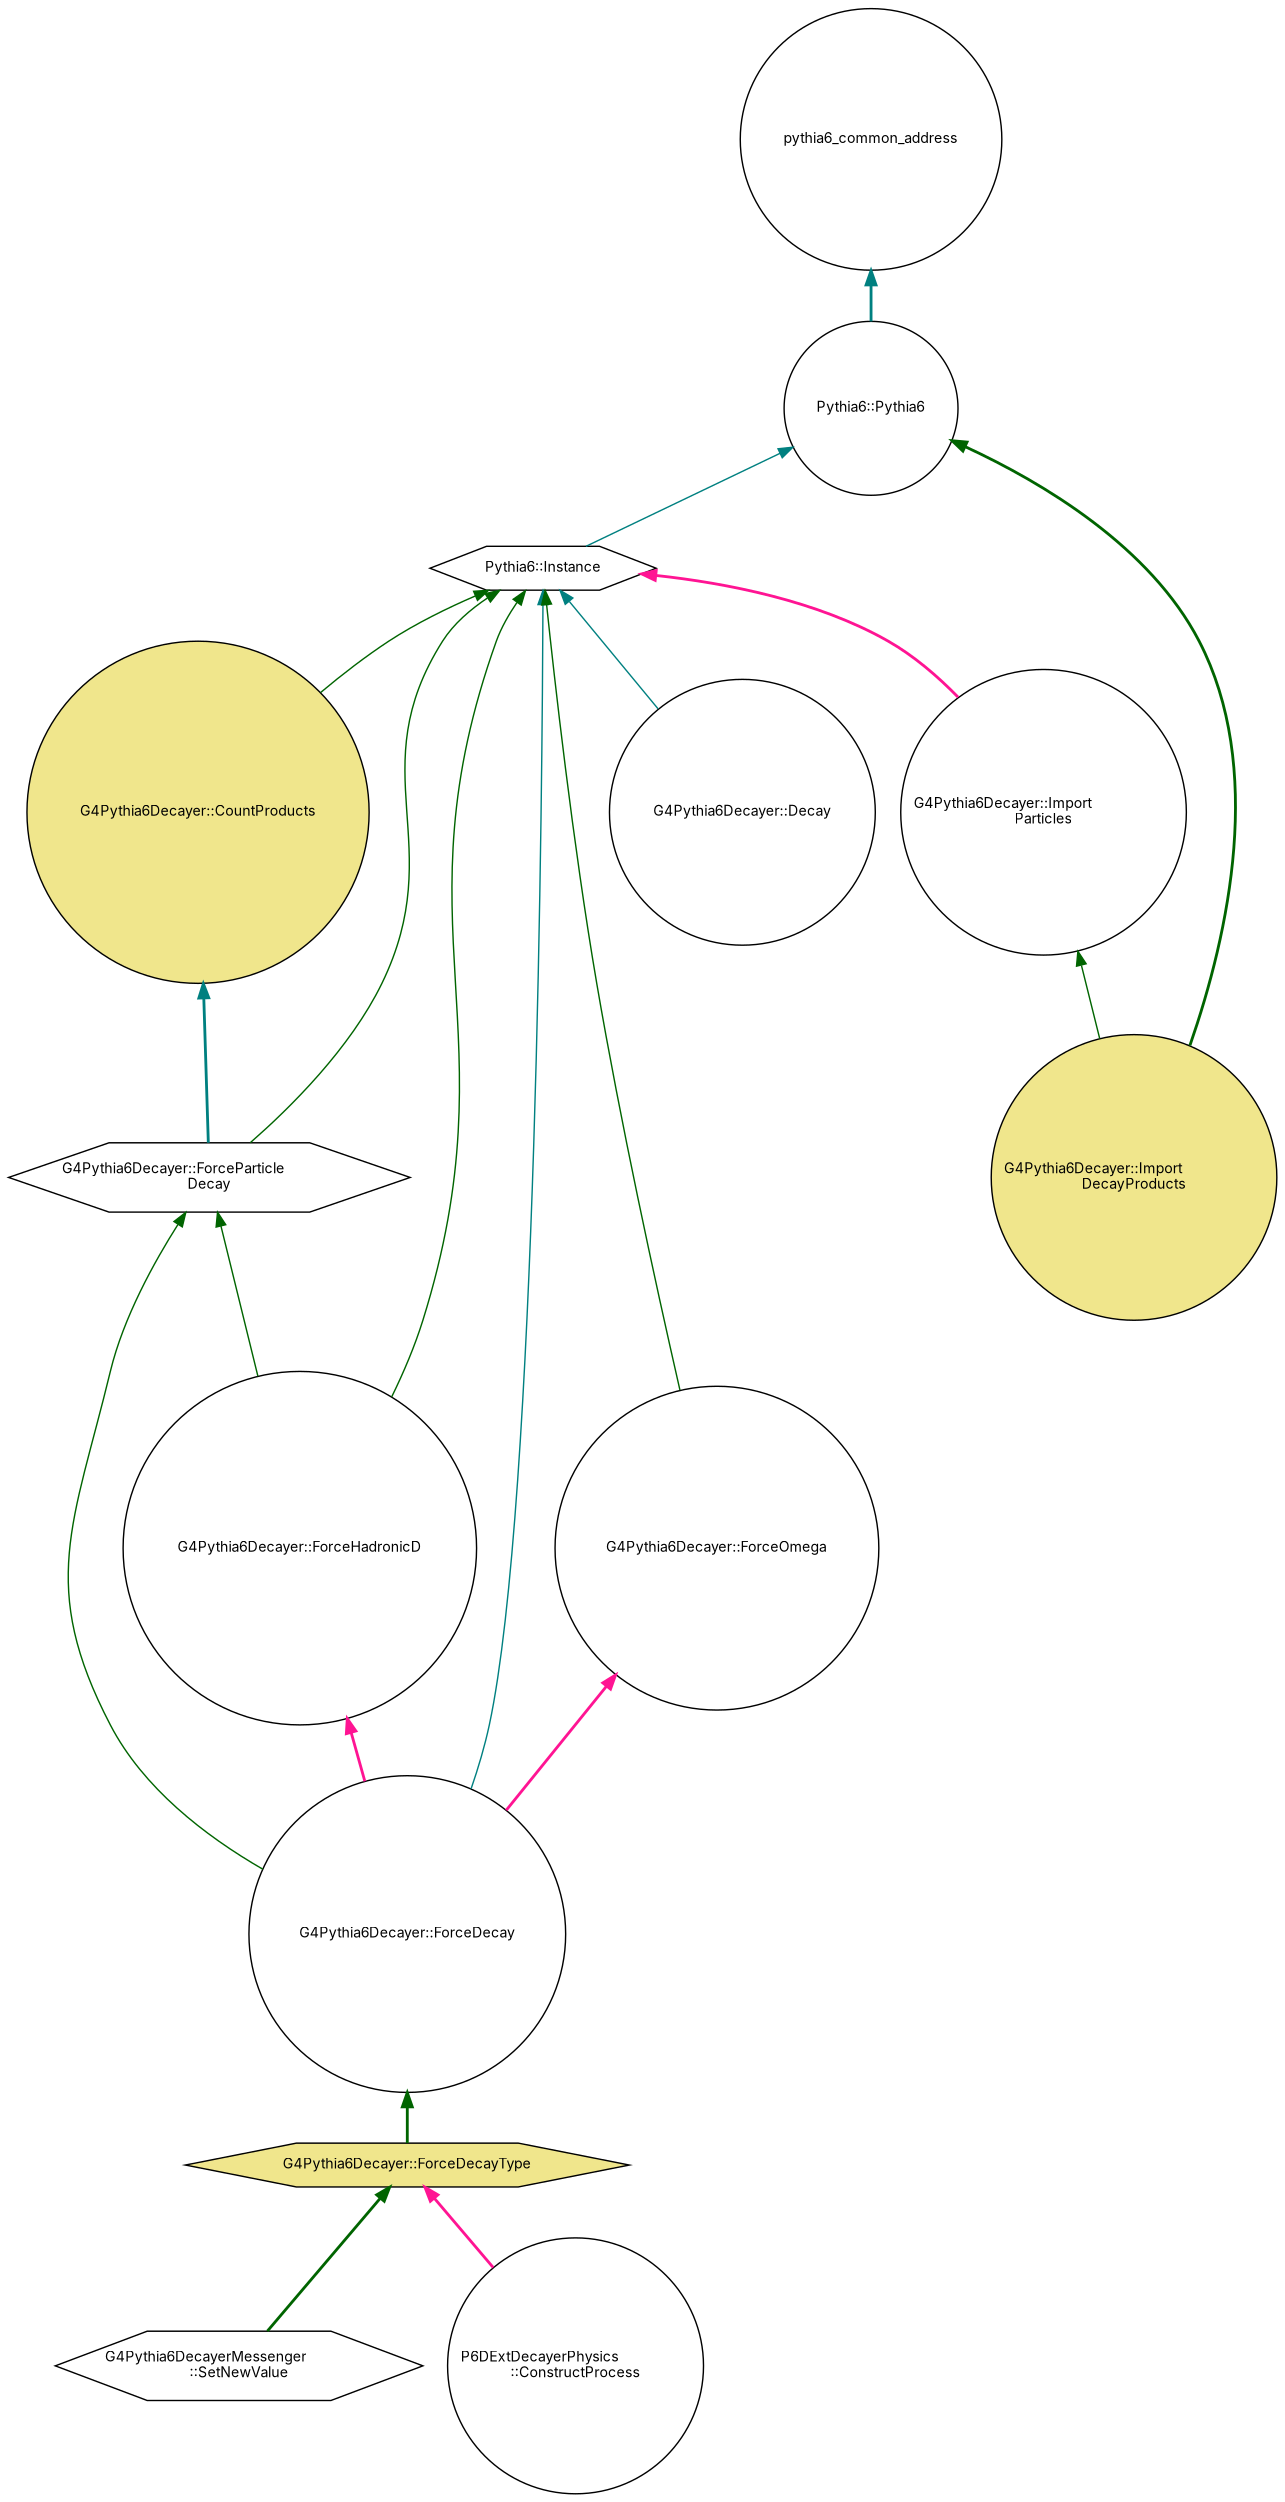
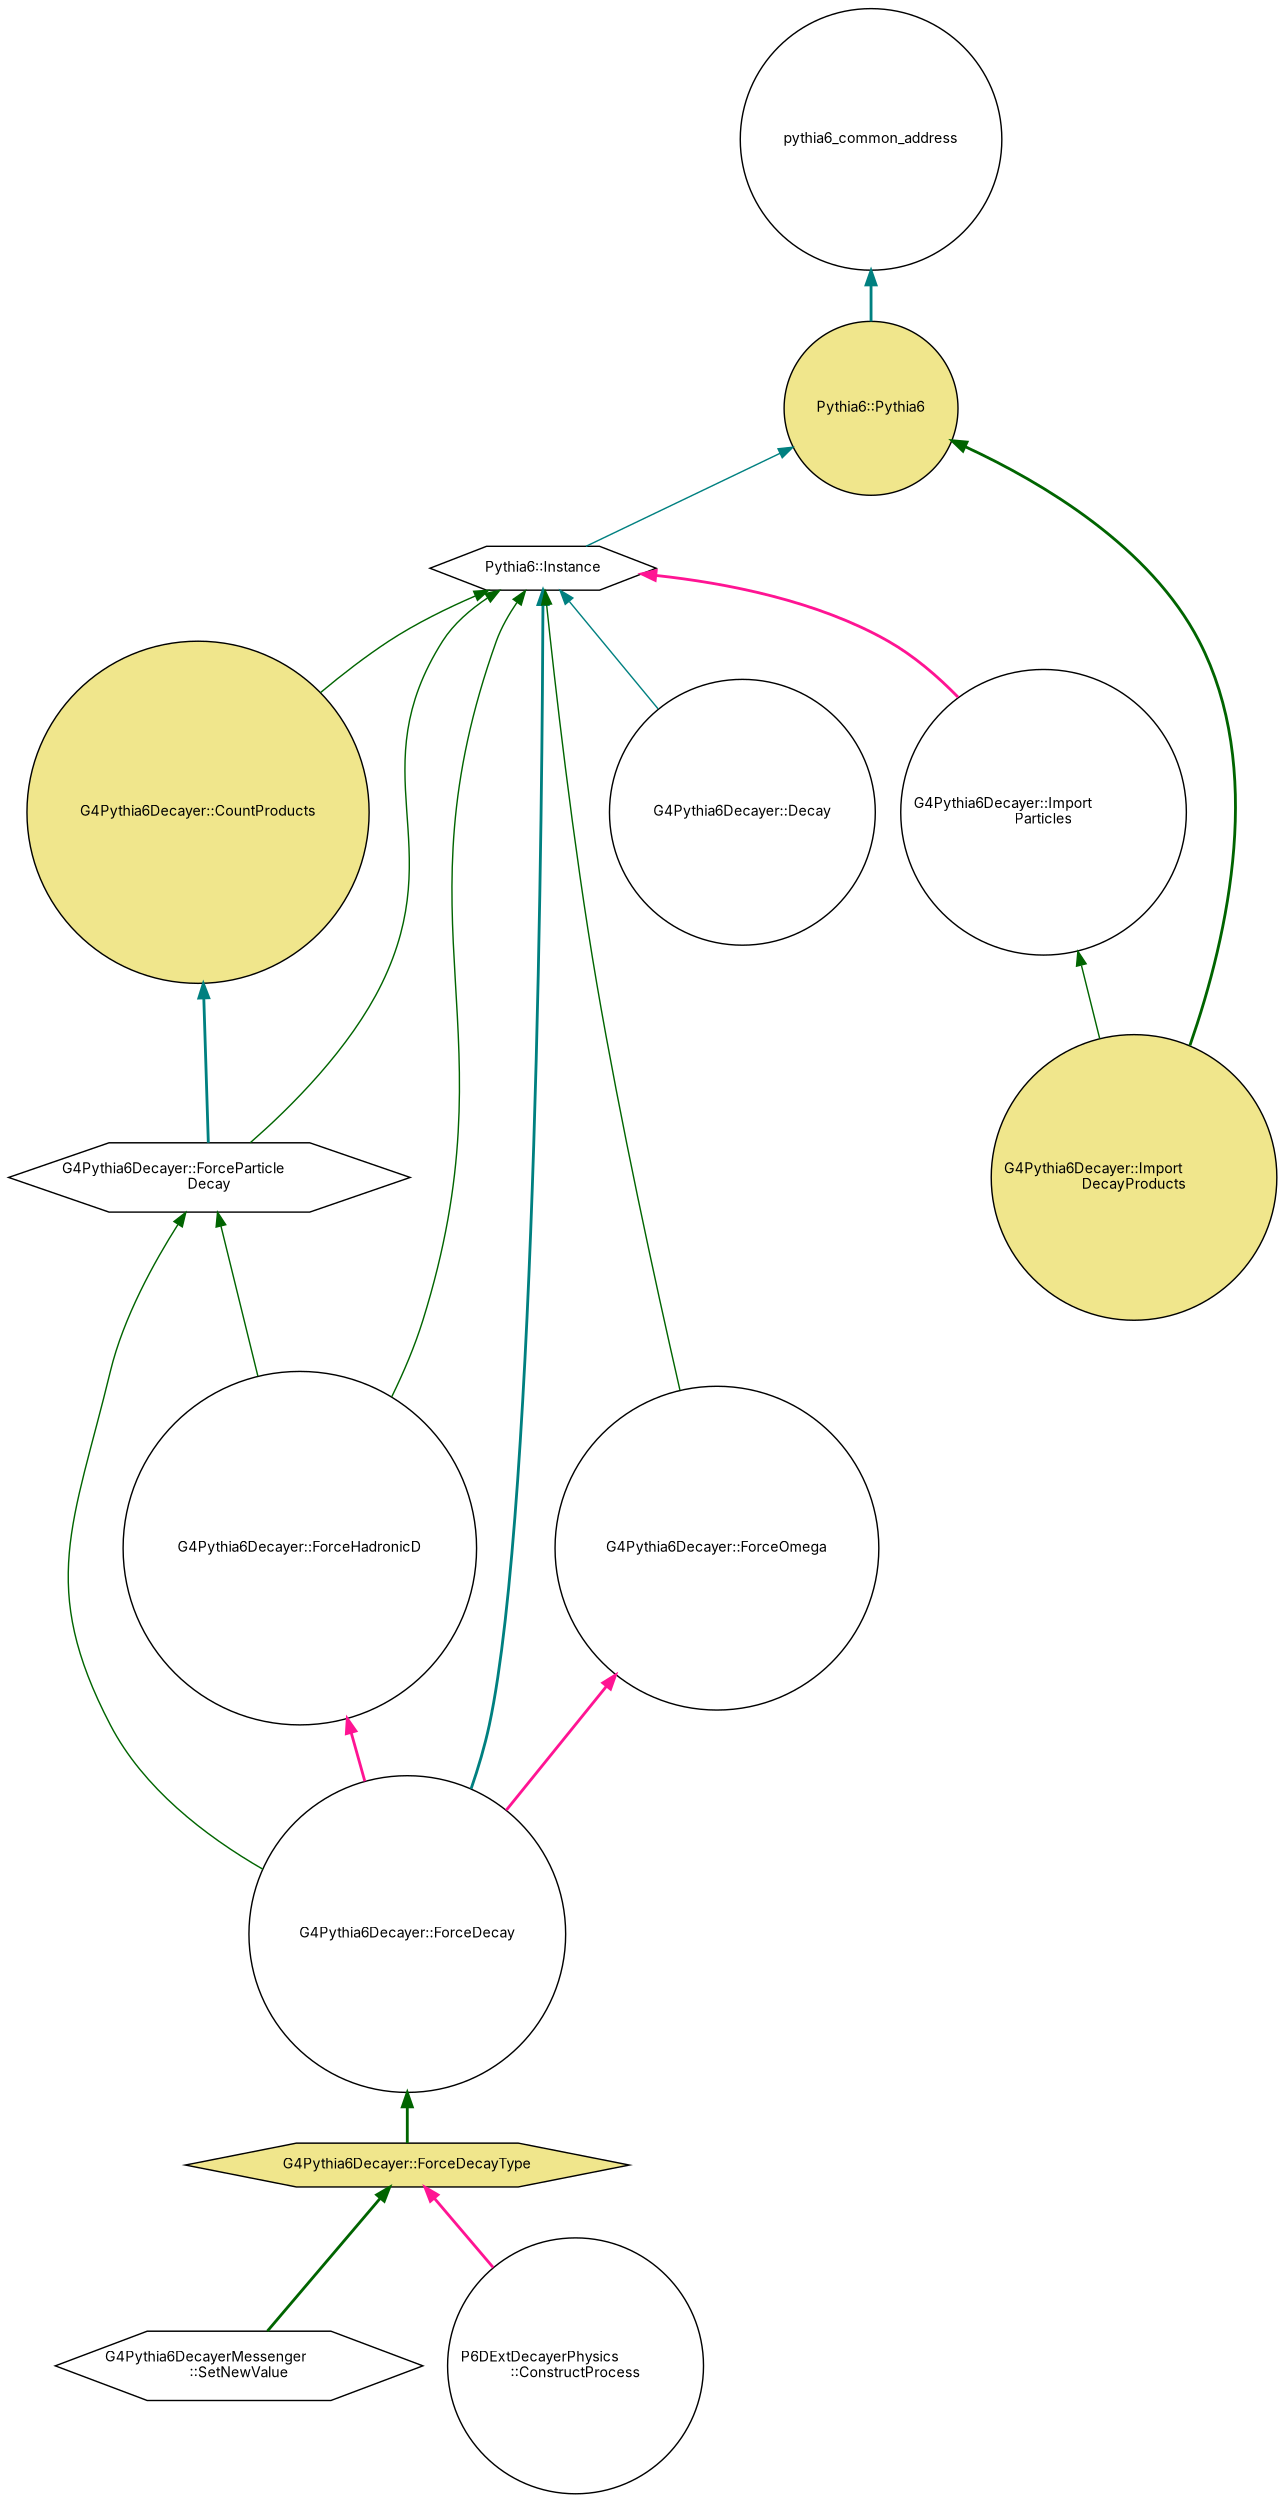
node "Pythia6::Pythia6": fillcolor white -> khaki
edge "G4Pythia6Decayer::ForceDecay" -> "Pythia6::Instance": style solid -> bold
